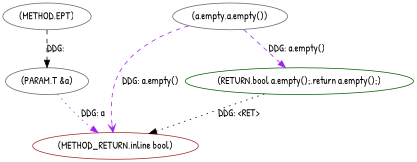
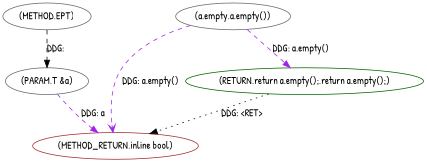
node "(RETURN,bool a.empty();,return a.empty();)": label "(RETURN,bool a.empty();,return a.empty();)" -> "(RETURN,return a.empty();,return a.empty();)"
edge "(PARAM,T &a)" -> "(METHOD_RETURN,inline bool)": style dotted -> dashed
